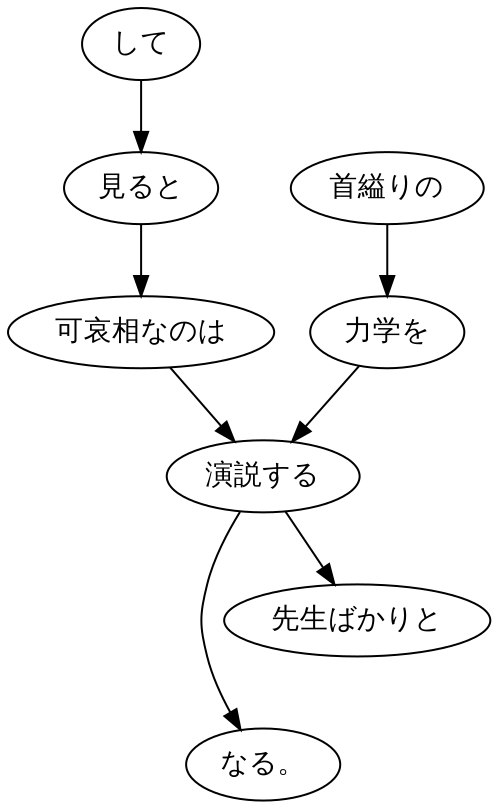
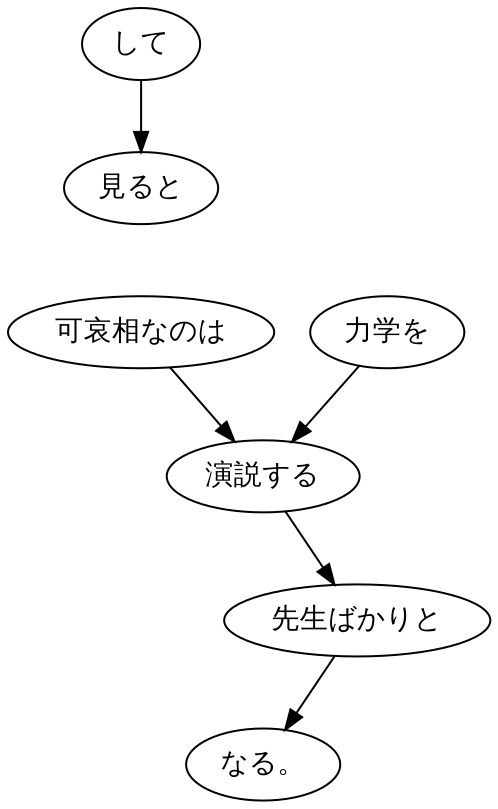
node "首縊りの": removed
edge "見ると" -> "可哀相なのは": removed
edge "演説する" -> "なる。": now "先生ばかりと" -> "なる。"
